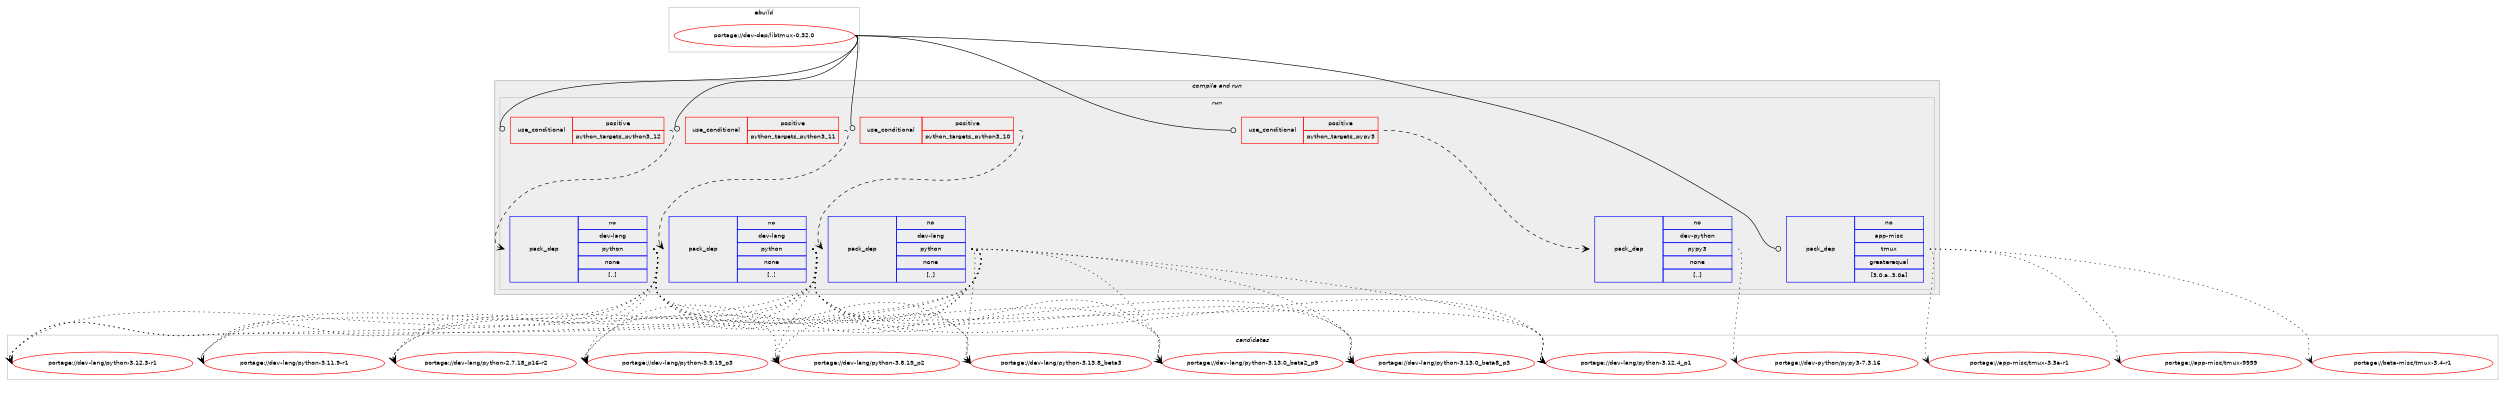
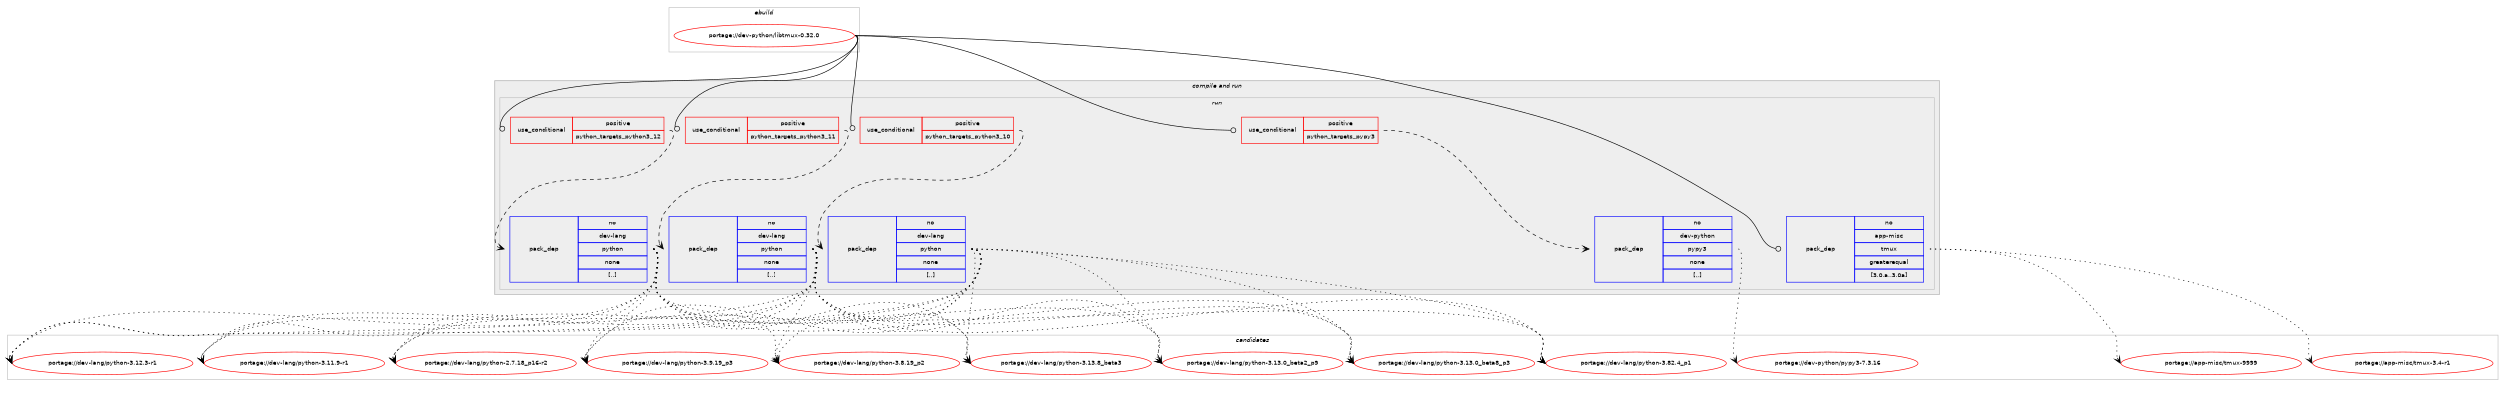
node "portage://dev-dep/libtmux-0.32.0": label "portage://dev-dep/libtmux-0.32.0" -> "portage://dev-python/libtmux-0.32.0"
node "portage://dev-lang/python-3.12.4_p1": label "portage://dev-lang/python-3.12.4_p1" -> "portage://dev-lang/python-3.82.4_p1"
node "portage://app-misc/tmux-3.3a-r1": removed
node "portage://beta-misc/tmux-3.4-r1": label "portage://beta-misc/tmux-3.4-r1" -> "portage://app-misc/tmux-3.4-r1"
